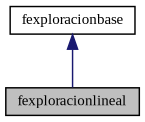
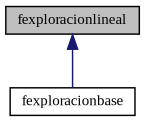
edge "fexploracionlineal" -> "fexploracionbase": reversed
